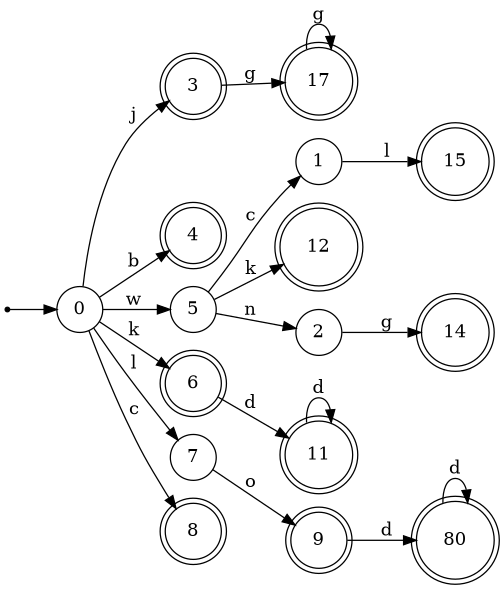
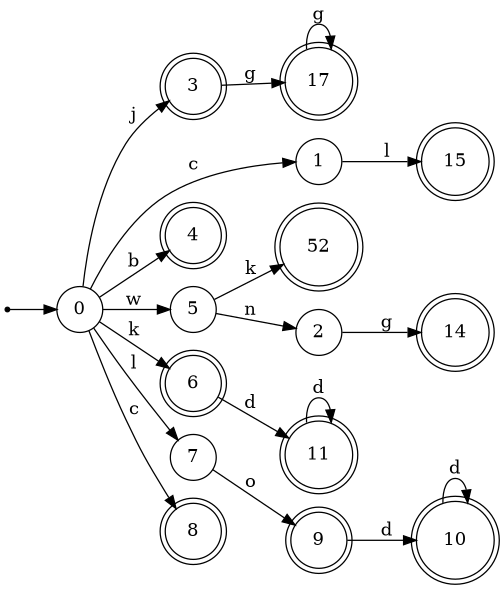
edge "5" -> "1": now "0" -> "1"
node "12": label "12" -> "52"
node "80": label "80" -> "10"
